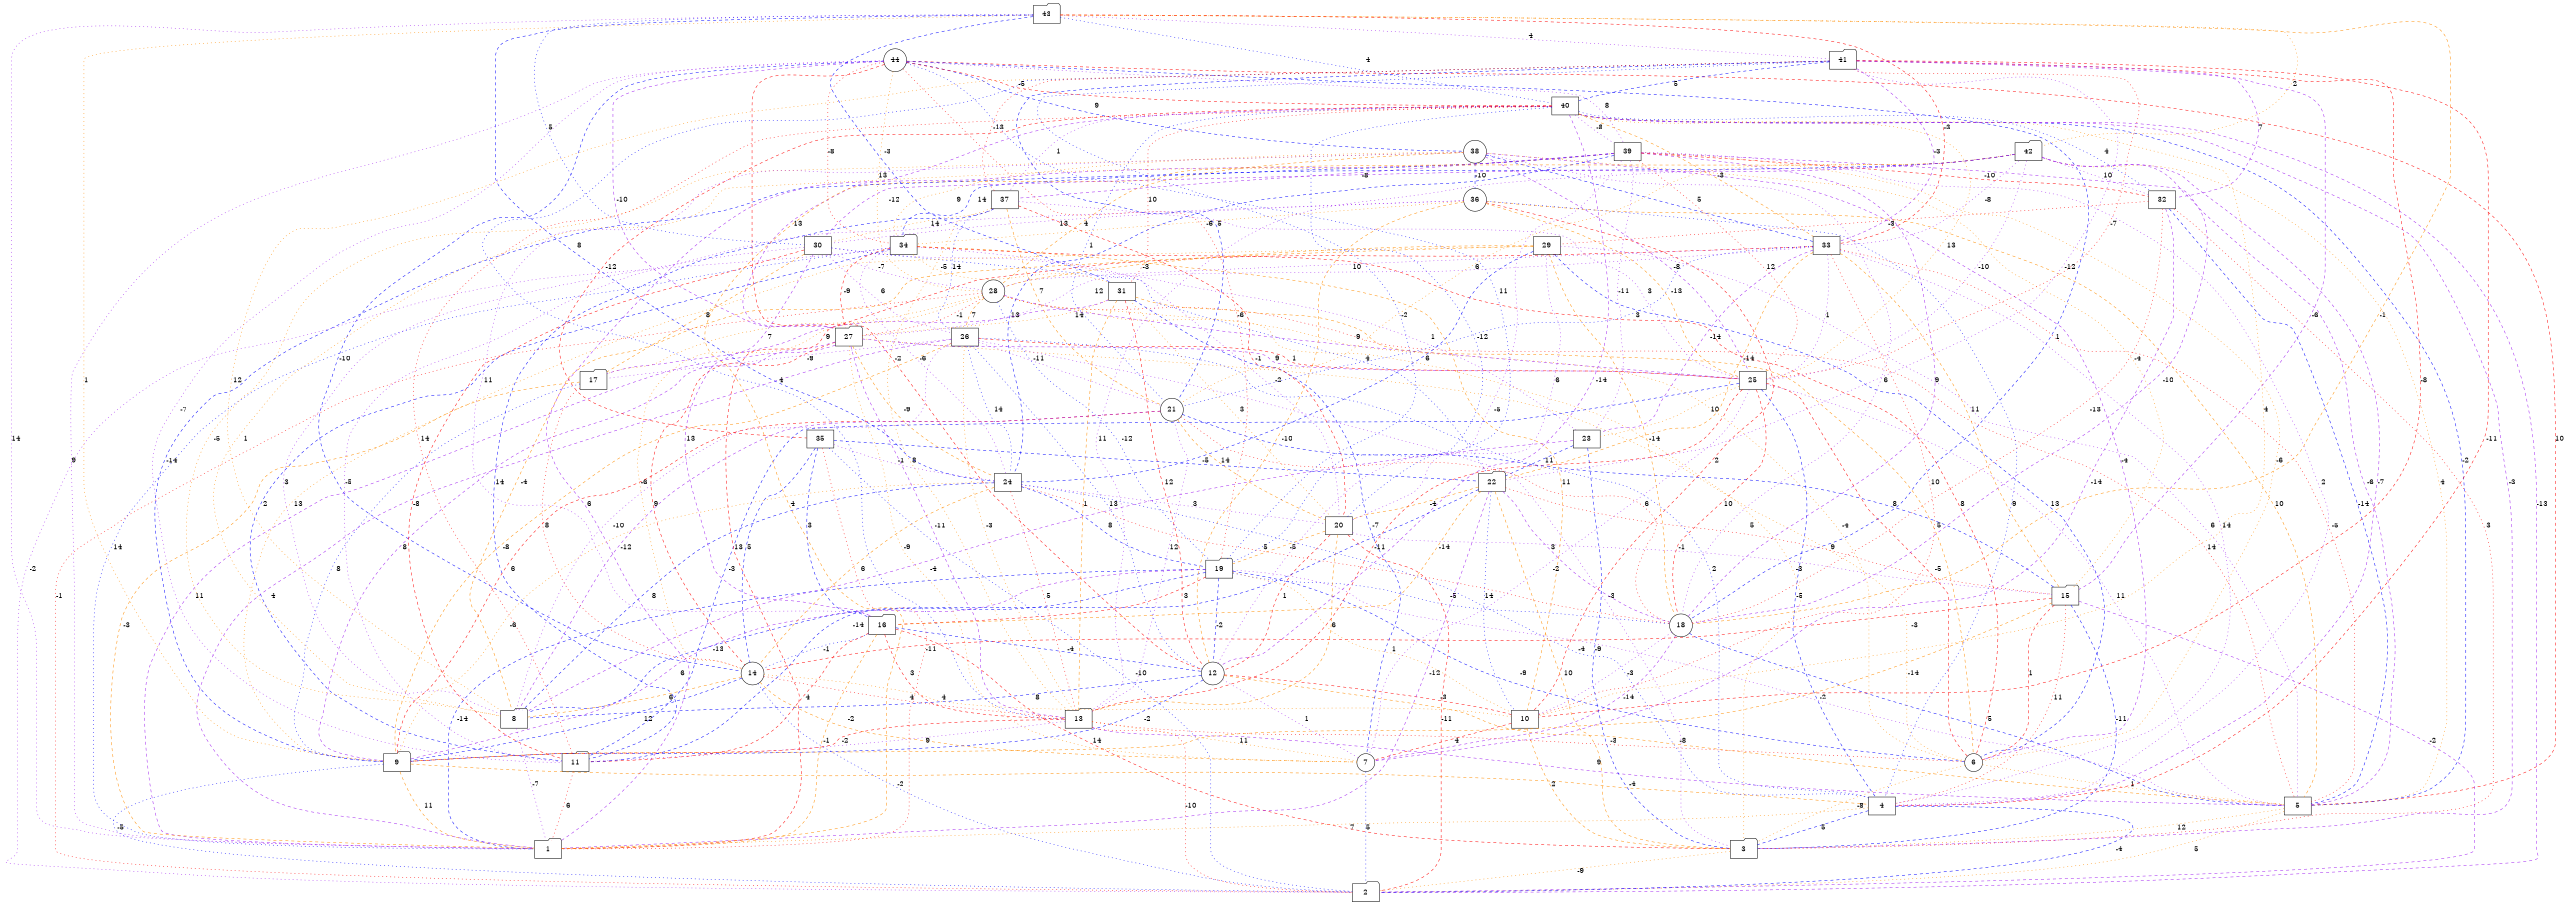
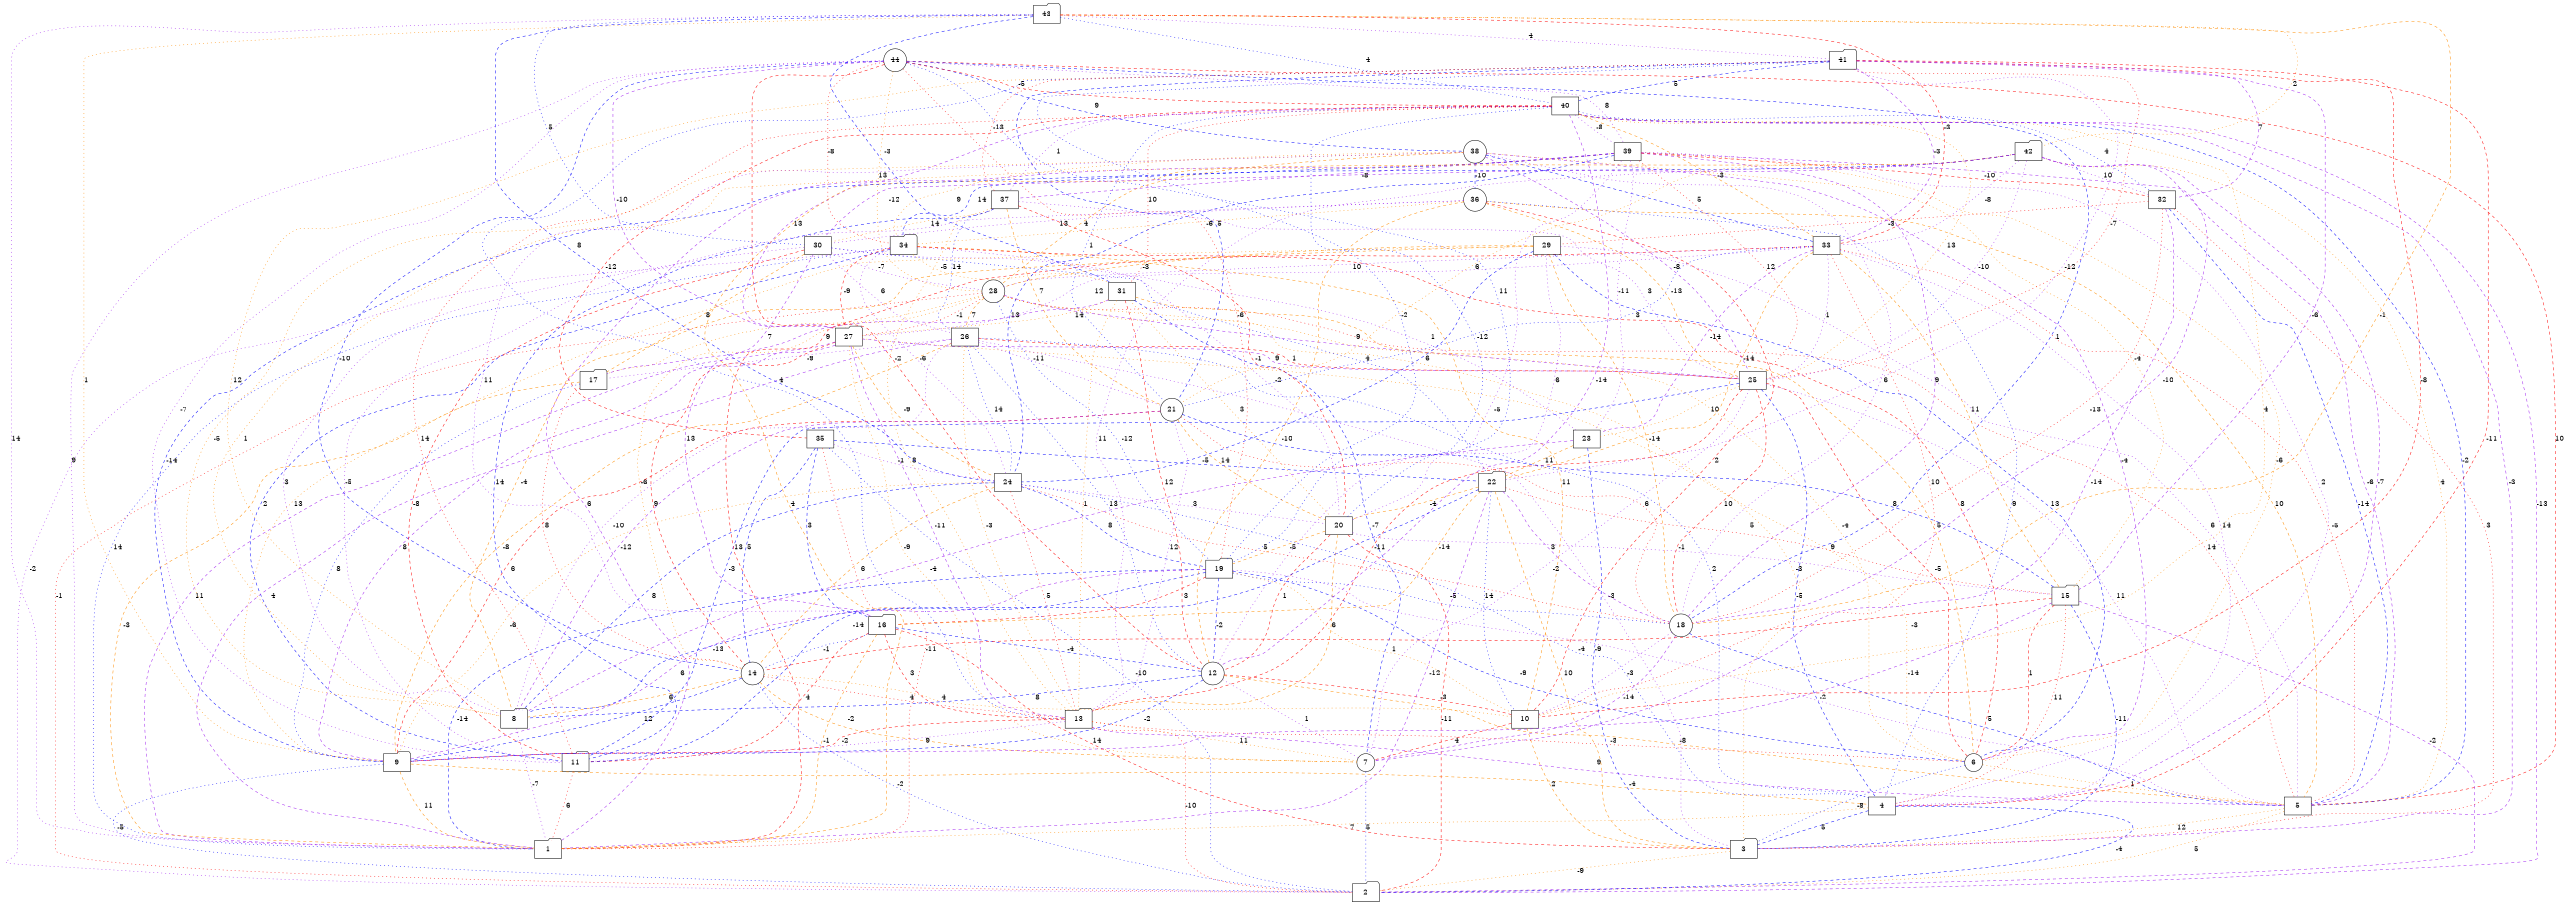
edge "23" -- "22": color blue -> darkorange
edge "31" -- "13": style dashed -> dotted
edge "15" -- "9": color darkorange -> purple
edge "6" -- "3": color darkorange -> blue
